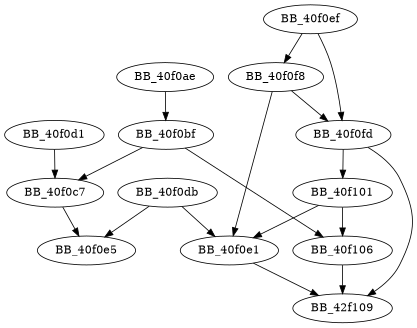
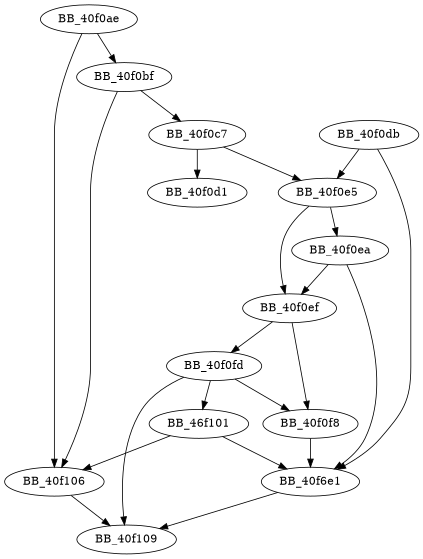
edge "BB_40f0f8" -> "BB_40f0fd": reversed
edge "BB_40f0d1" -> "BB_40f0c7": reversed
node "BB_40f101": label "BB_40f101" -> "BB_46f101"
edge "BB_40f0e5" -> "BB_40f0ef": added
edge "BB_40f0ae" -> "BB_40f106": added
node "BB_40f0e1": label "BB_40f0e1" -> "BB_40f6e1"
node "BB_40f0ea": added
node "BB_42f109": label "BB_42f109" -> "BB_40f109"
